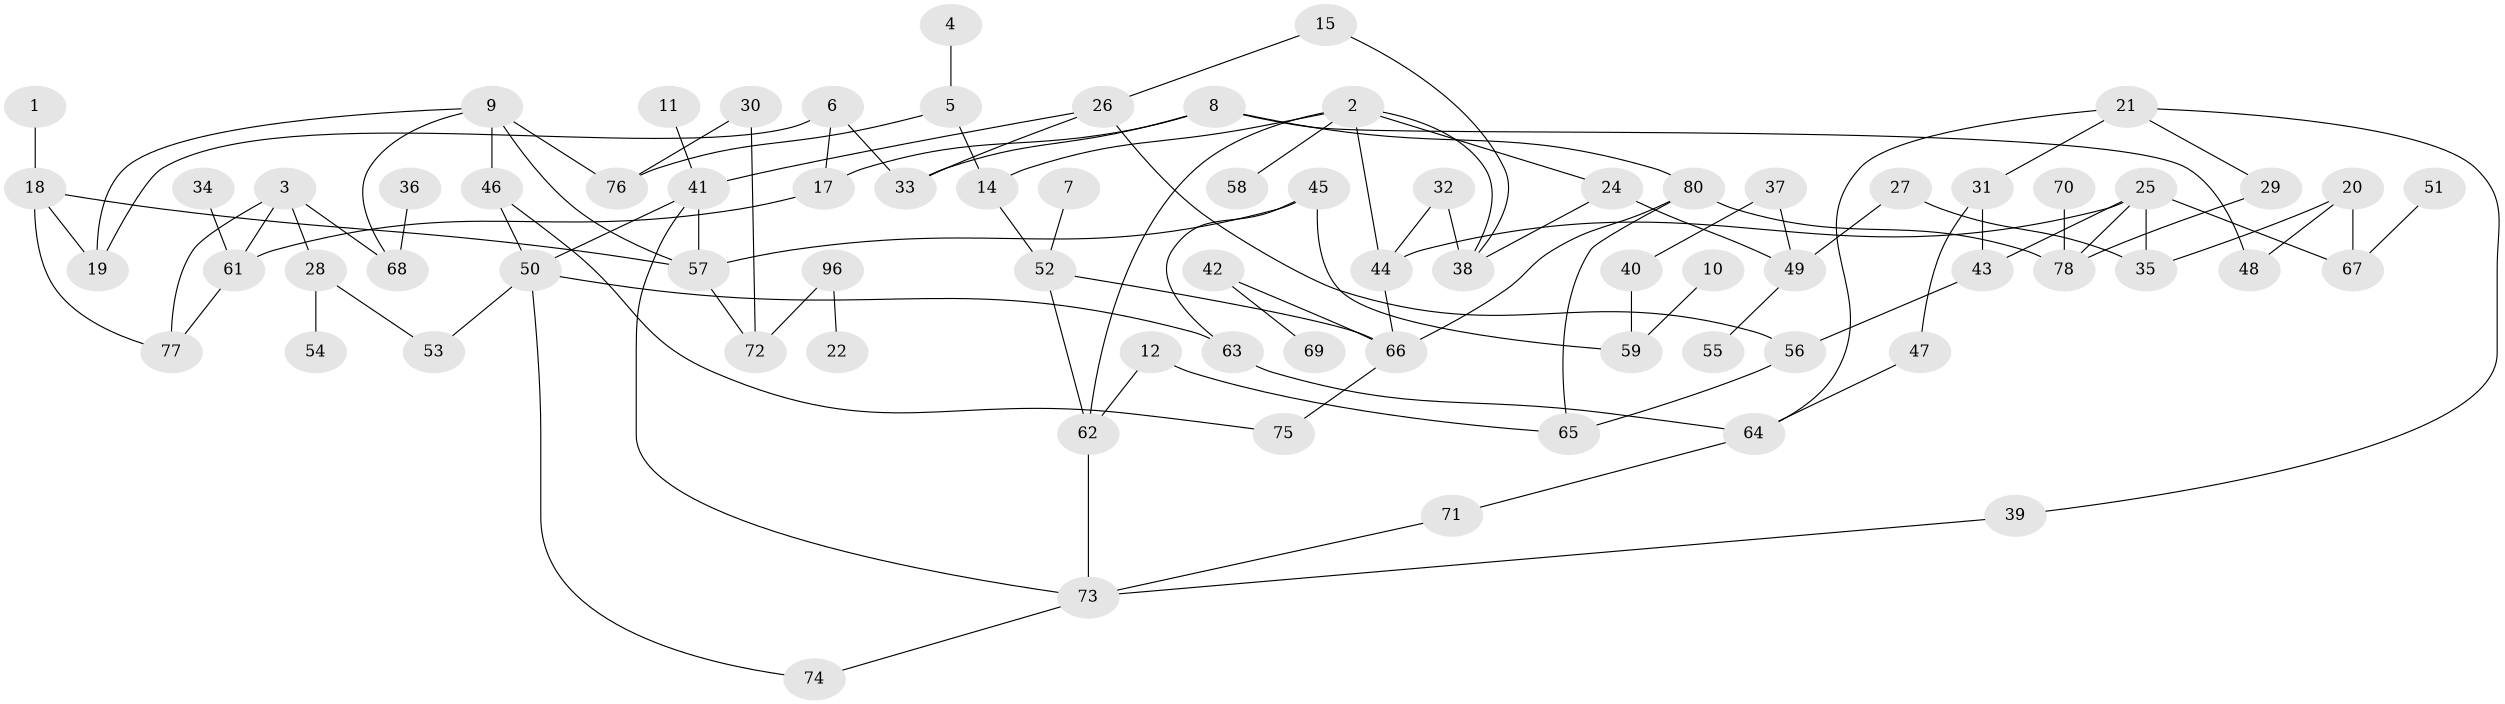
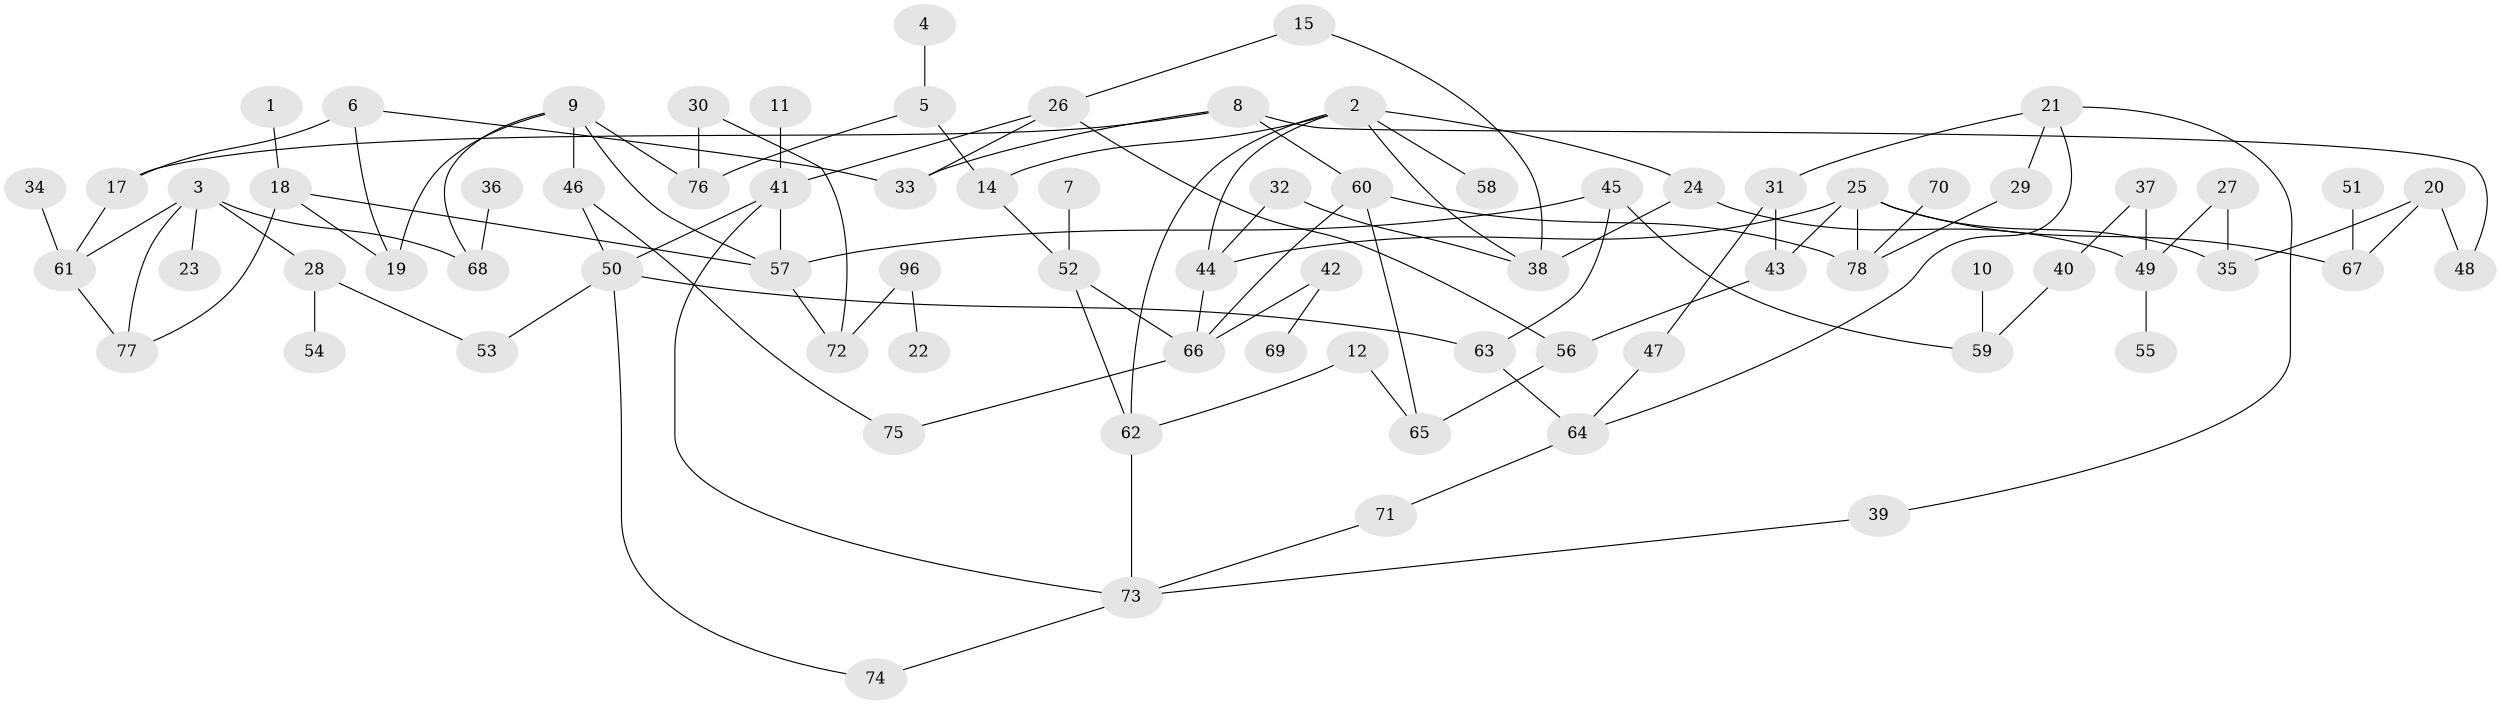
node "80": label "80" -> "60"
node "23": added
